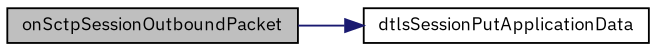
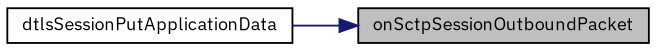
edge "onSctpSessionOutboundPacket" -> "dtlsSessionPutApplicationData": reversed
